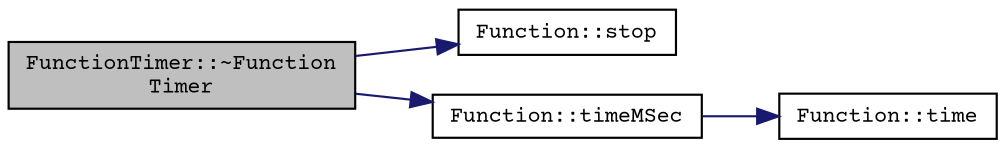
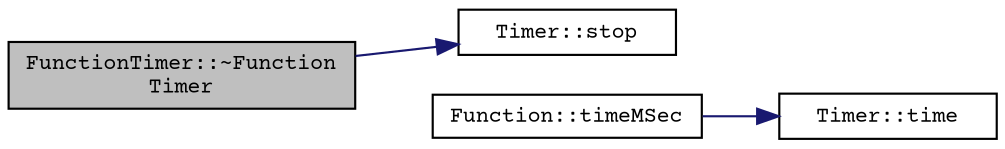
node "Function::stop": label "Function::stop" -> "Timer::stop"
edge "FunctionTimer::~Function Timer" -> "Function::timeMSec": removed
node "Function::time": label "Function::time" -> "Timer::time"
